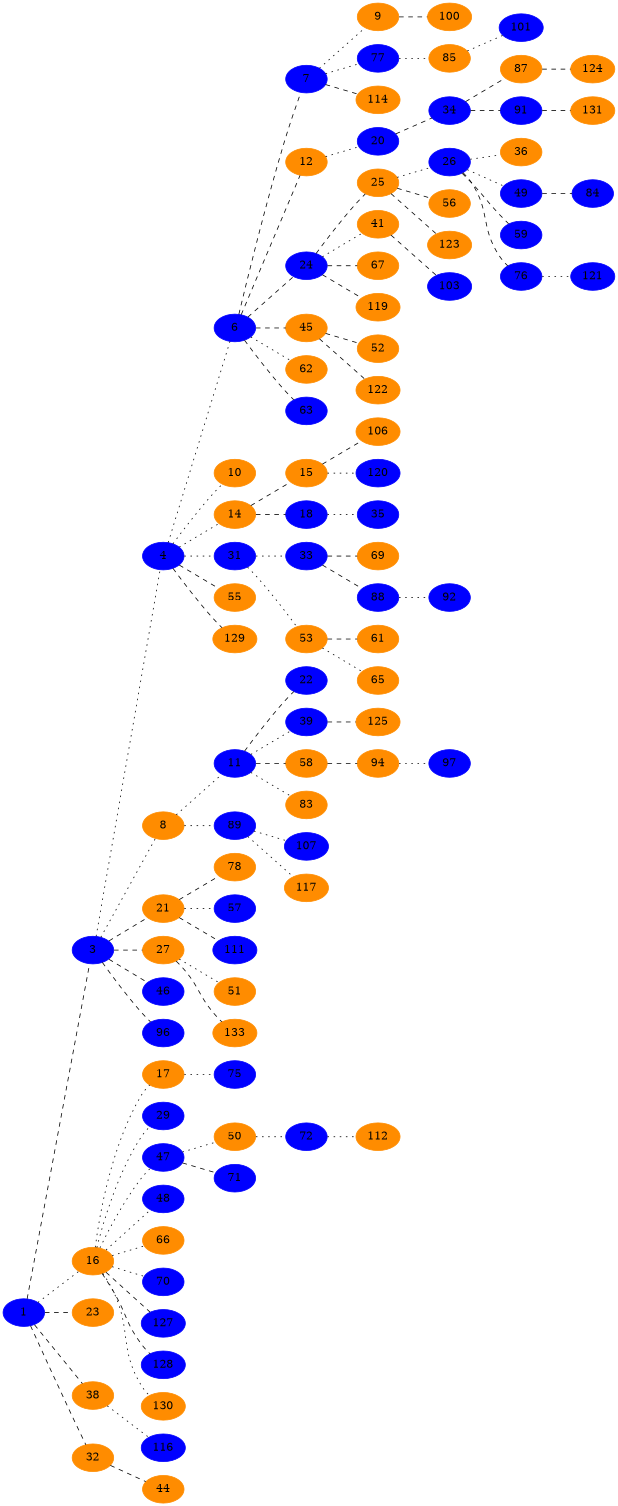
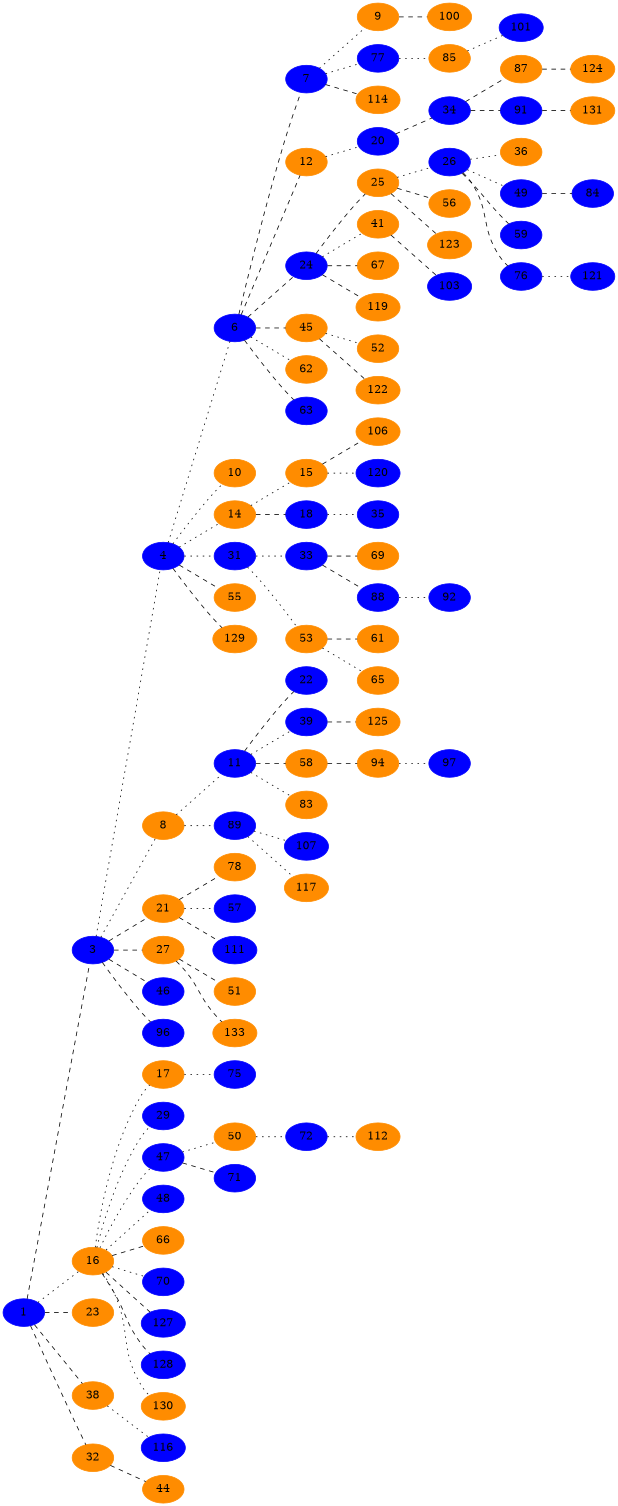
edge "45" -- "52": style dashed -> dotted
edge "15" -- "14": style dashed -> dotted
edge "27" -- "51": style dotted -> dashed
edge "66" -- "16": style dotted -> dashed
